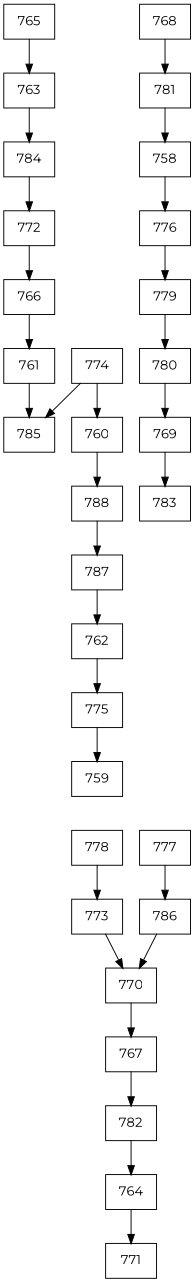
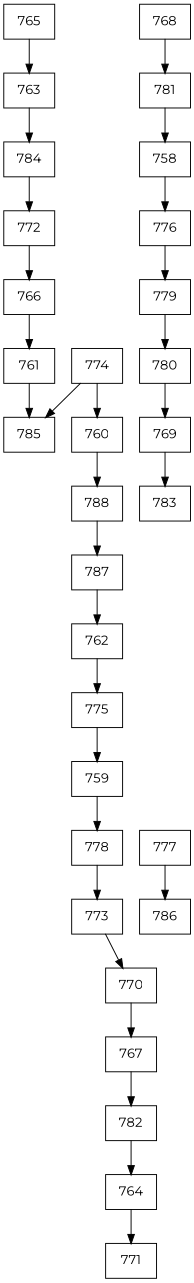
edge "759" -> "778": added
edge "786" -> "770": removed
